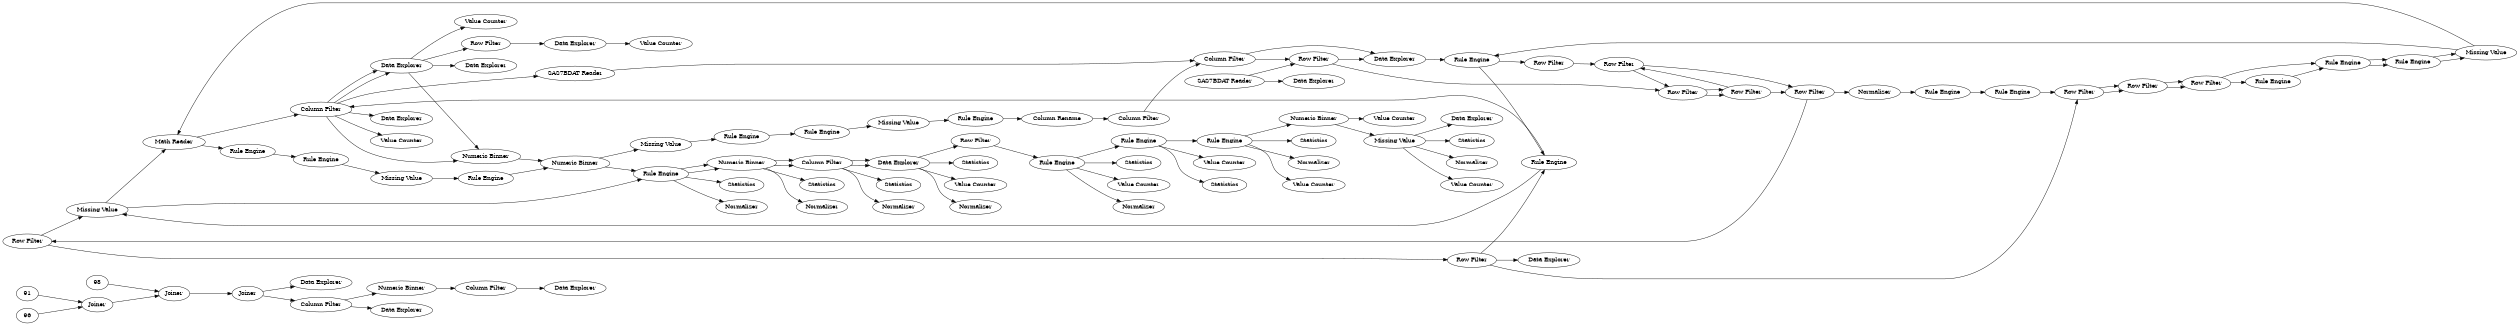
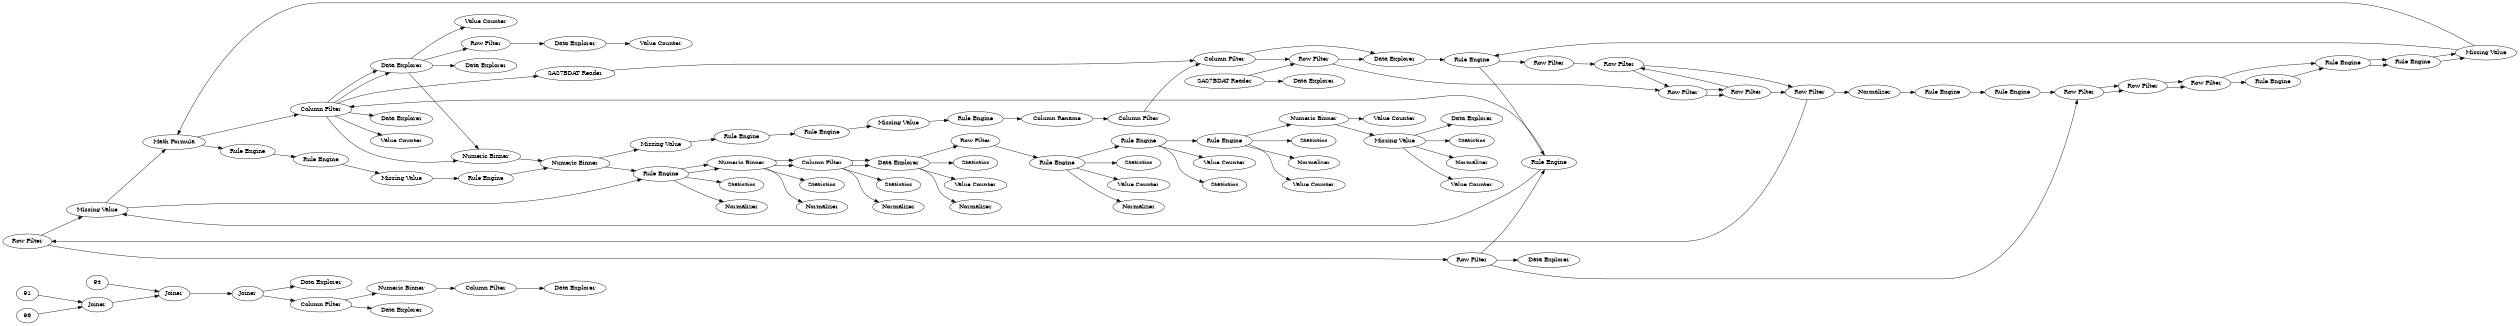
node "Math Reader": label "Math Reader" -> "Math Formula"
node "98": label "98" -> "94"
